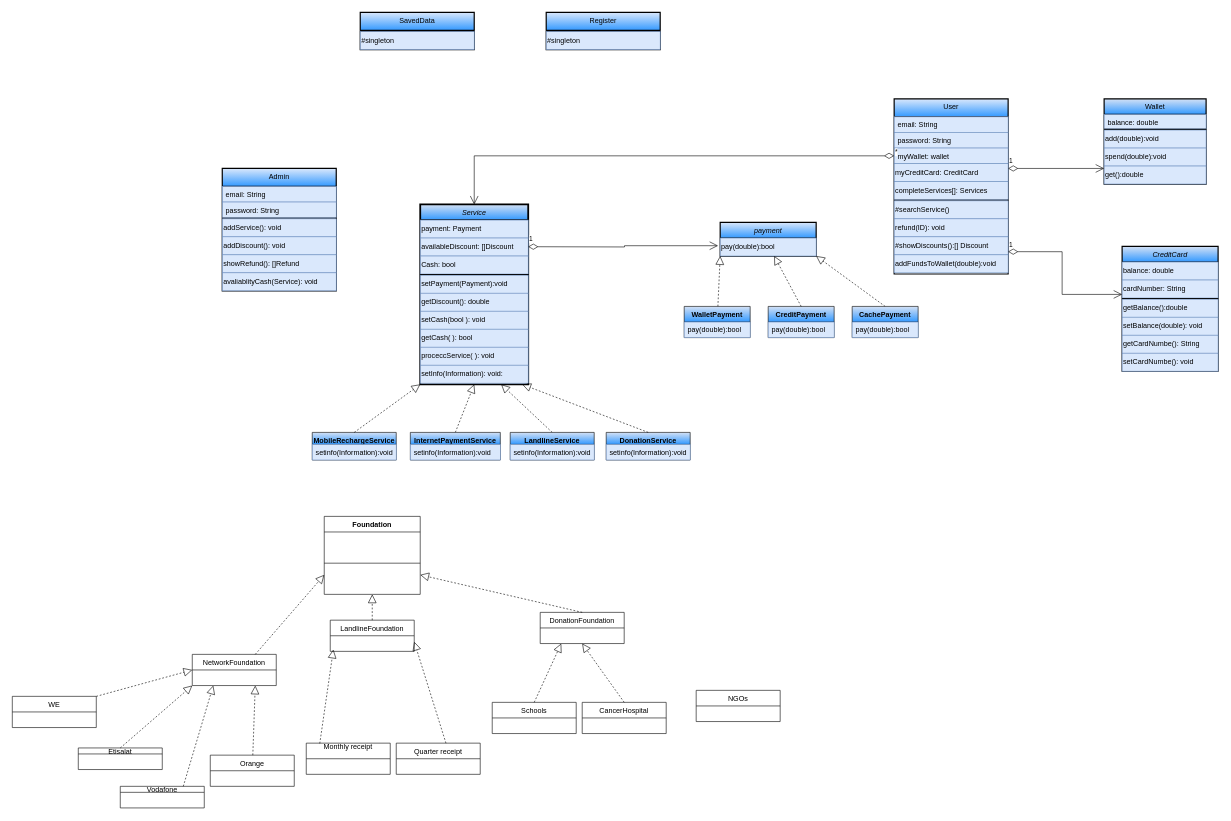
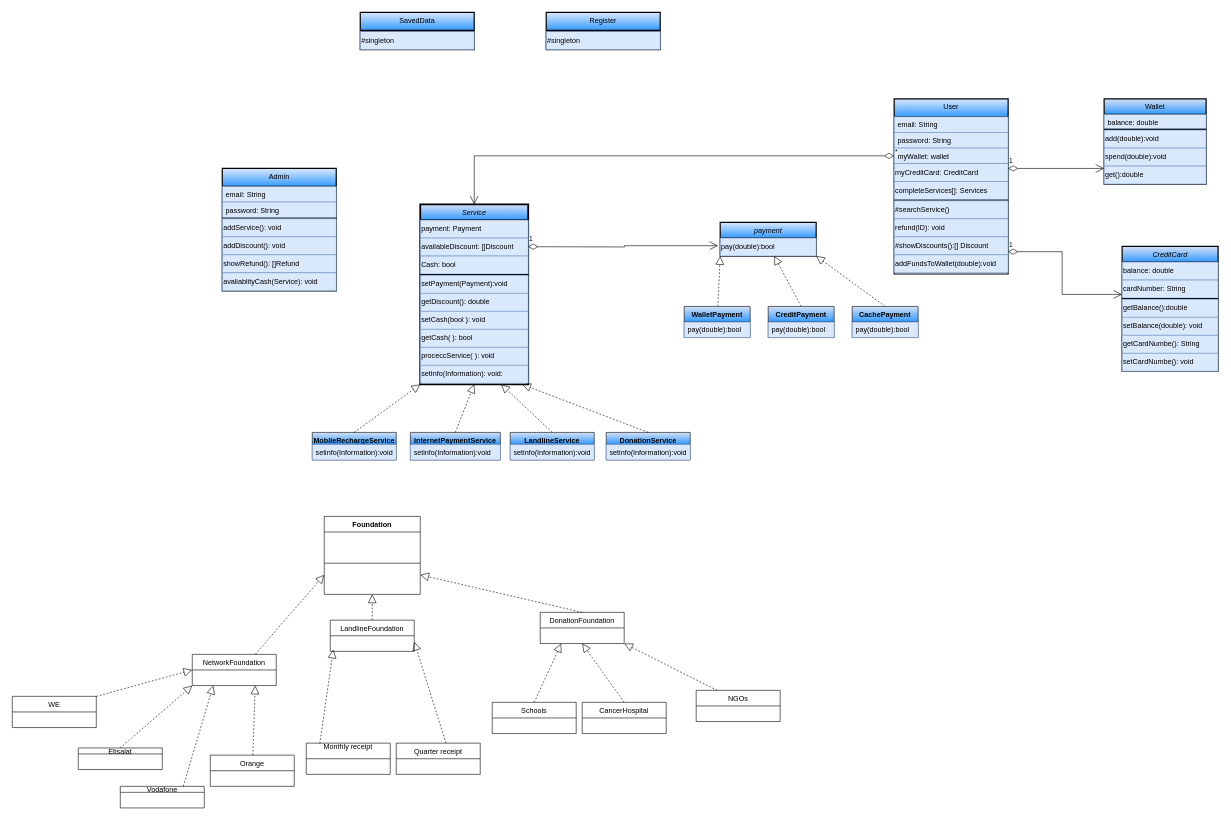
edge "NGOs" -> "DonationFoundation": added
